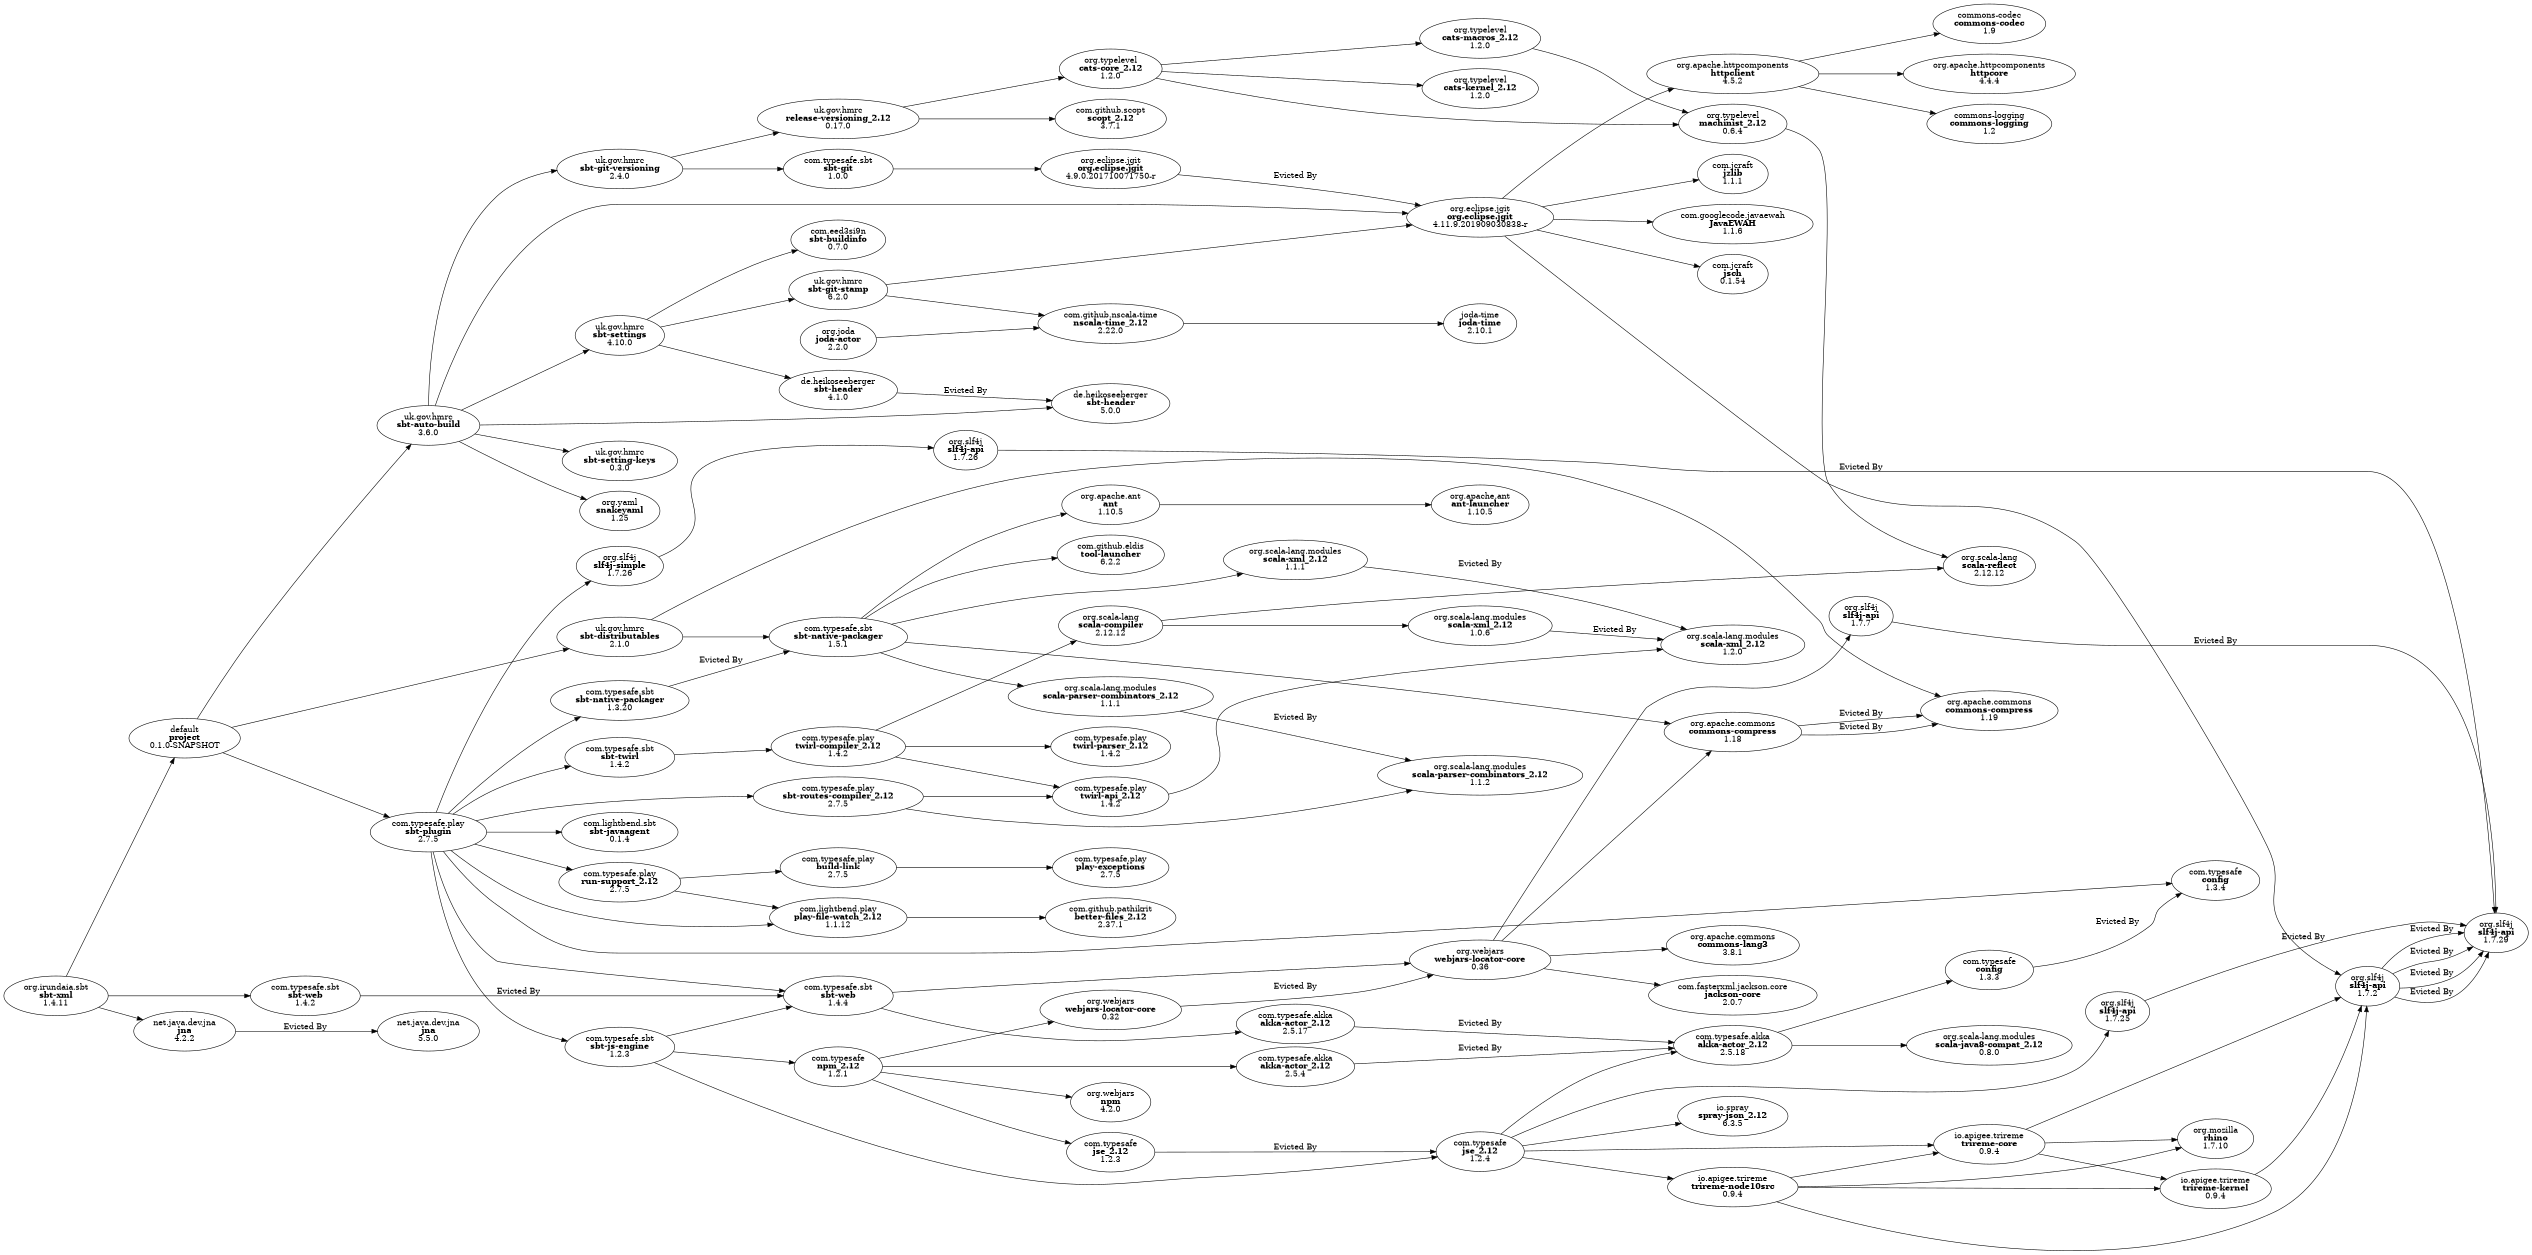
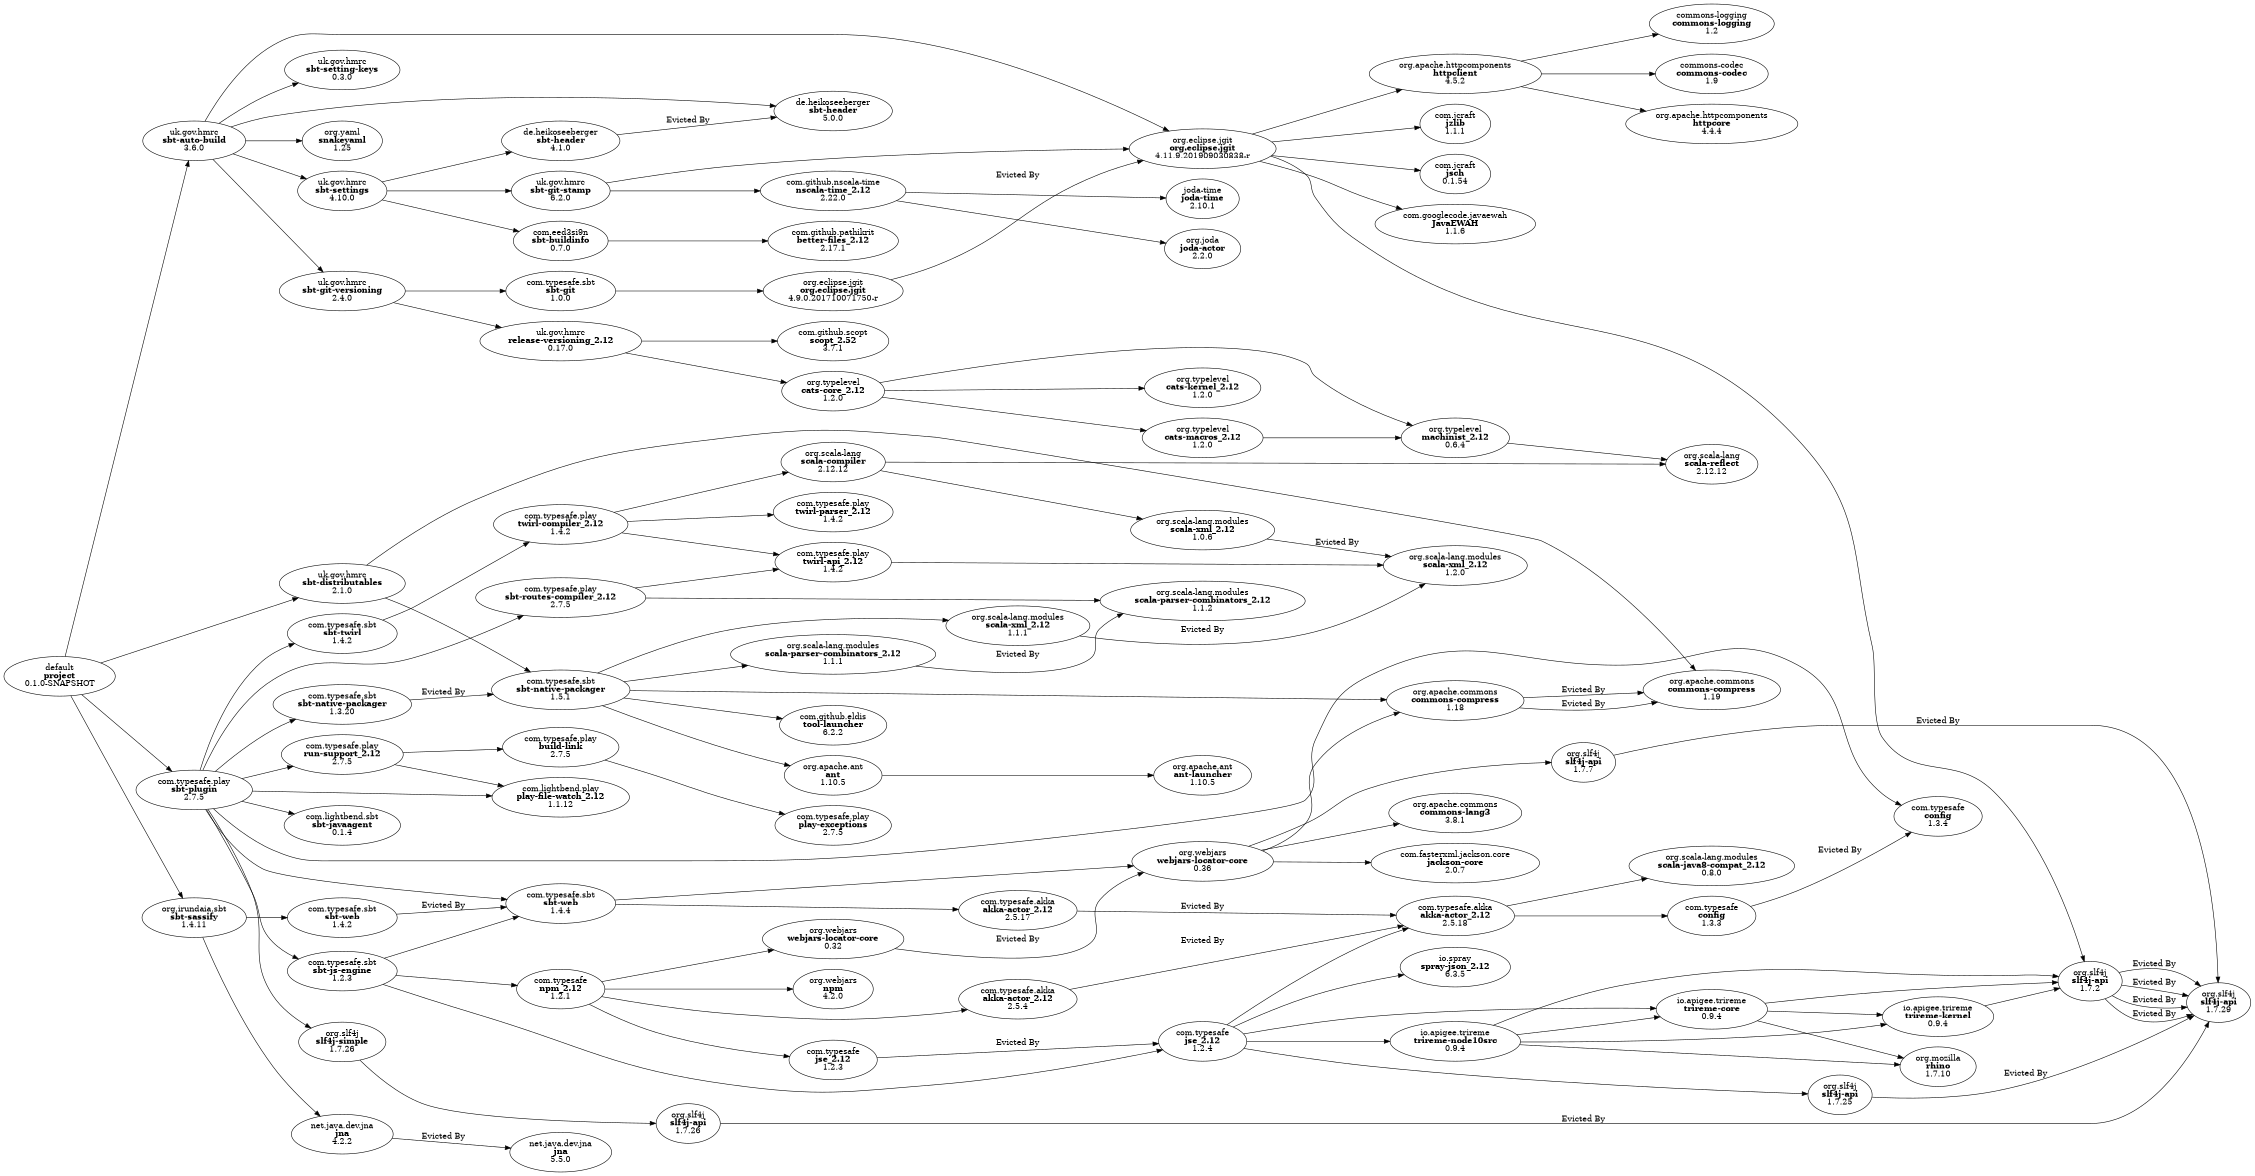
node "com.github.scopt": text "scopt_2.12" -> "scopt_2.52"
edge "org.joda" -> "com.github.nscala-time": reversed
edge "org.irundaia.sbt" -> "default": reversed
edge "com.lightbend.play" -> "com.github.pathikrit": now "com.eed3si9n" -> "com.github.pathikrit"
node "com.github.pathikrit": text "2.37.1" -> "2.17.1"
node "org.irundaia.sbt": text "sbt-xml" -> "sbt-sassify"
